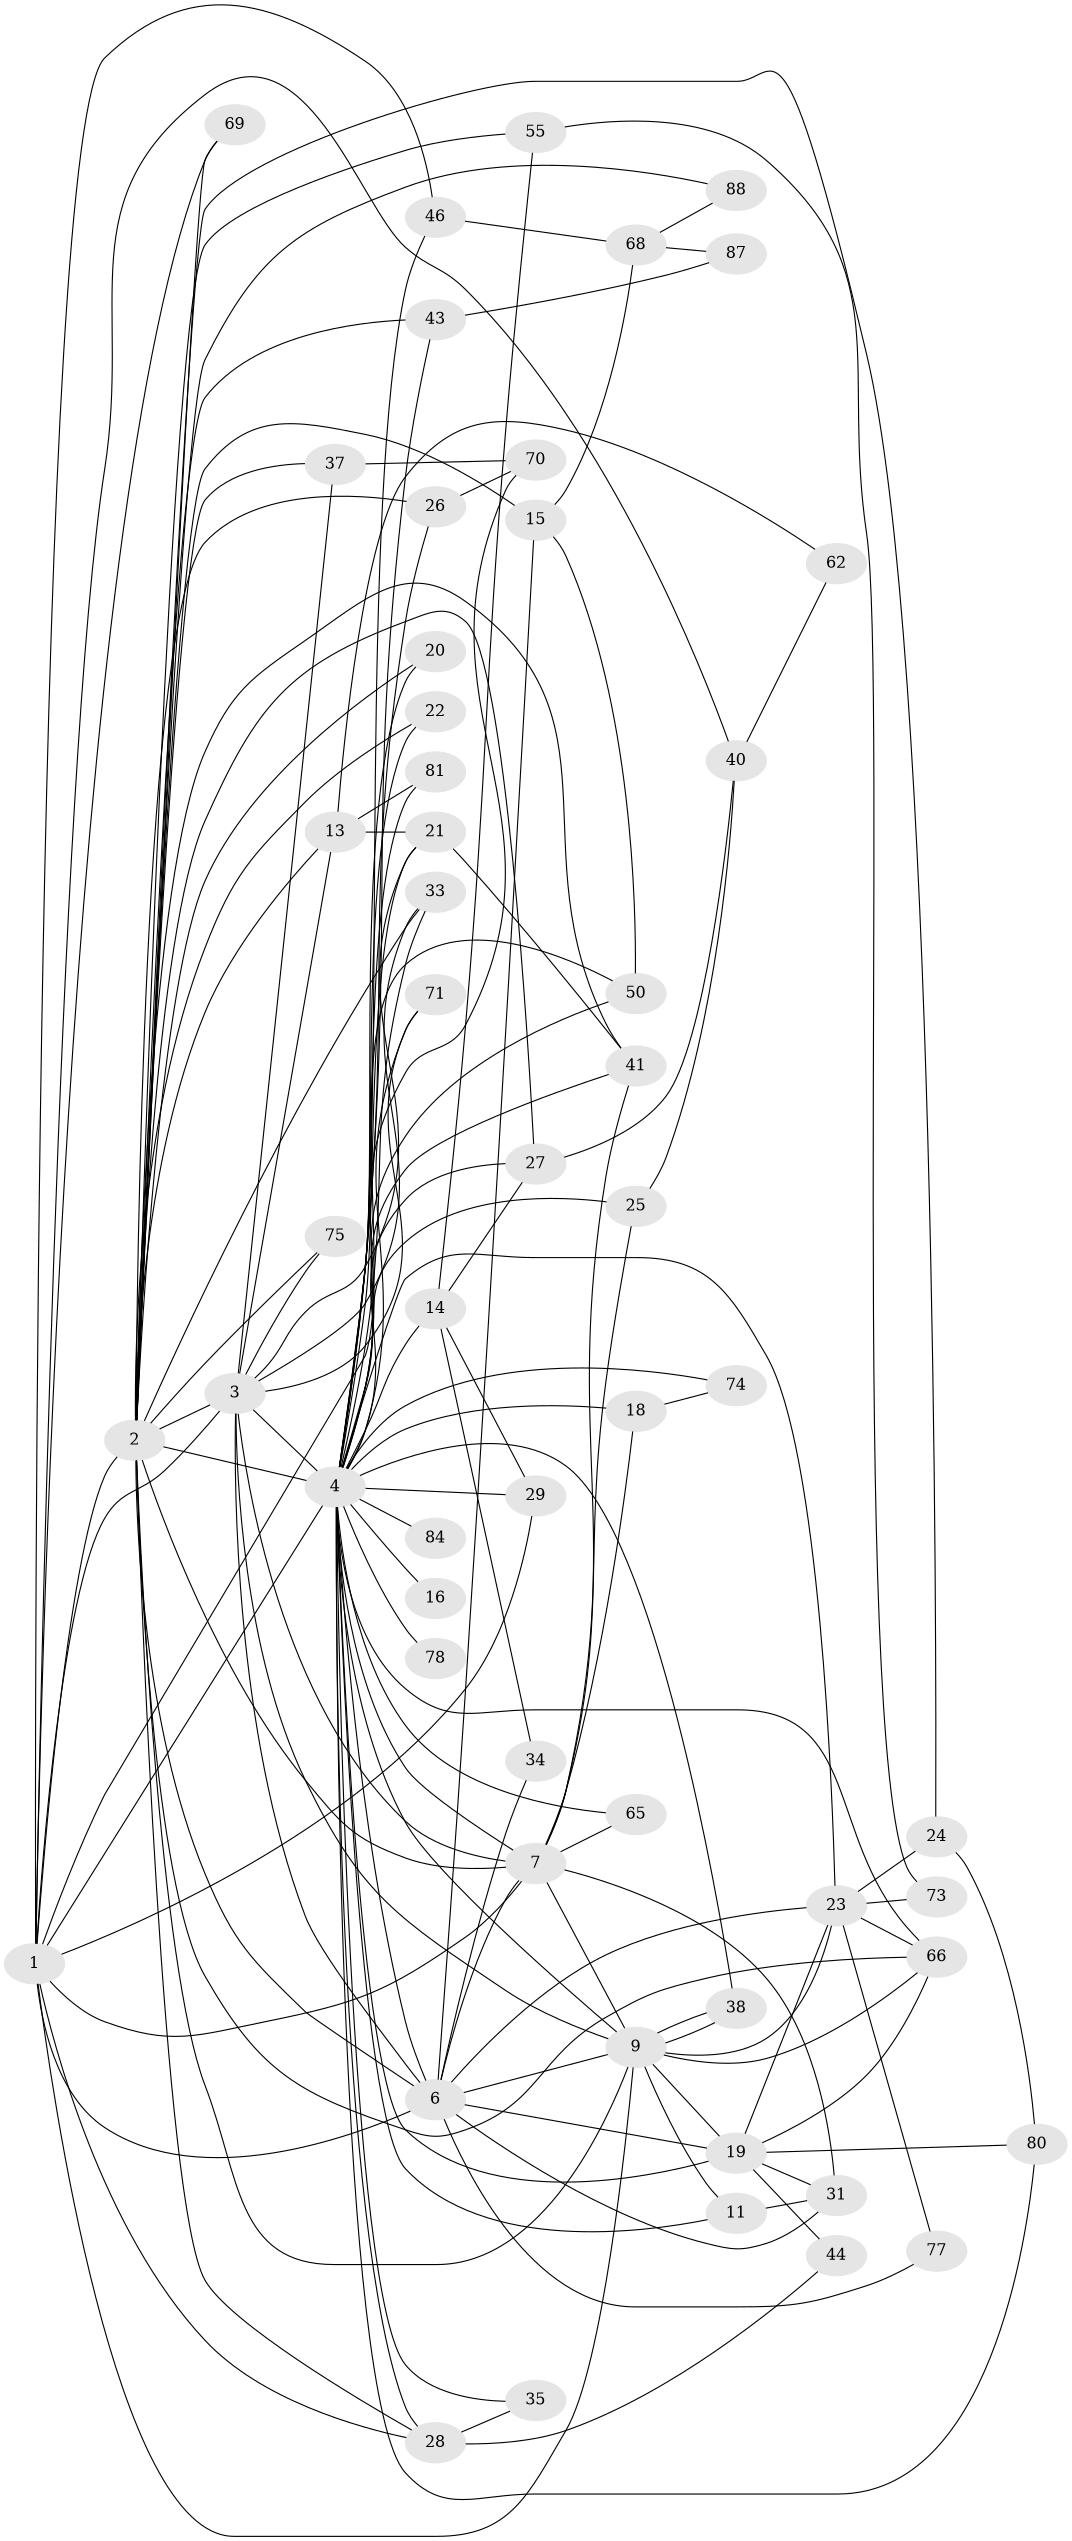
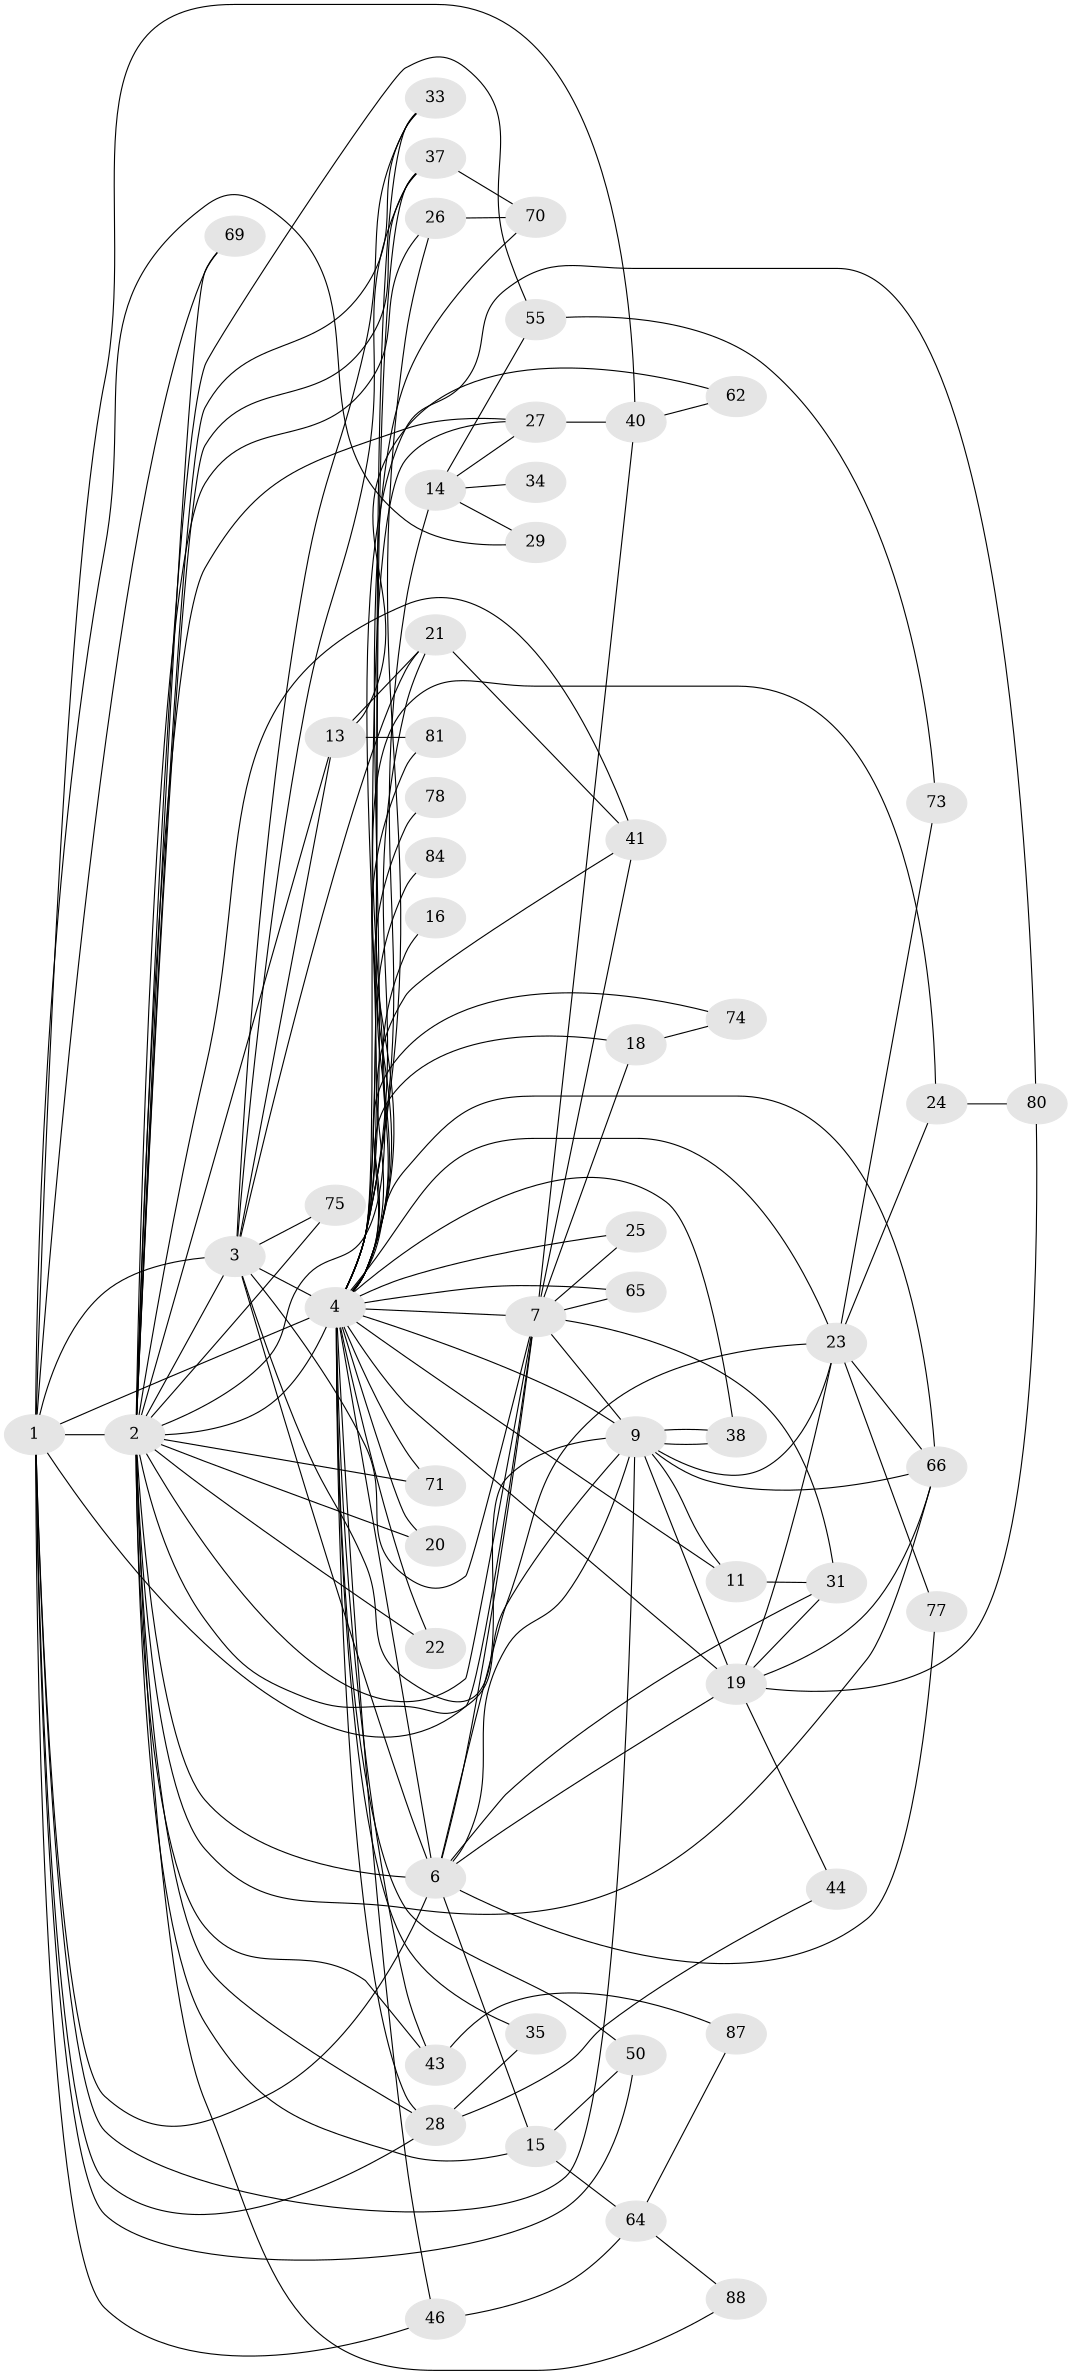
node "68": label "68" -> "64"
edge "40" -- "25": now "40" -- "7"
edge "71" -- "3": now "71" -- "2"
edge "4" -- "29": now "4" -- "37"
edge "34" -- "6": removed
